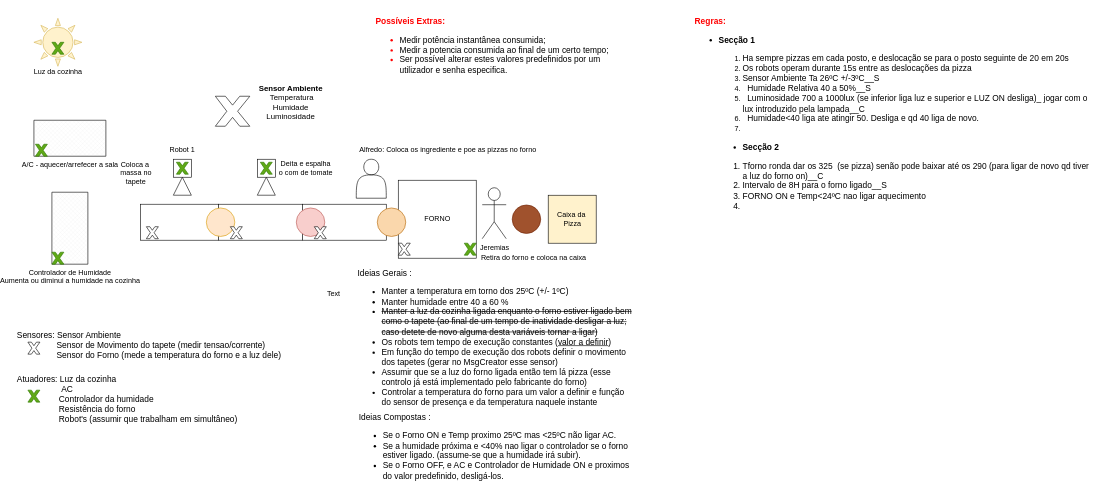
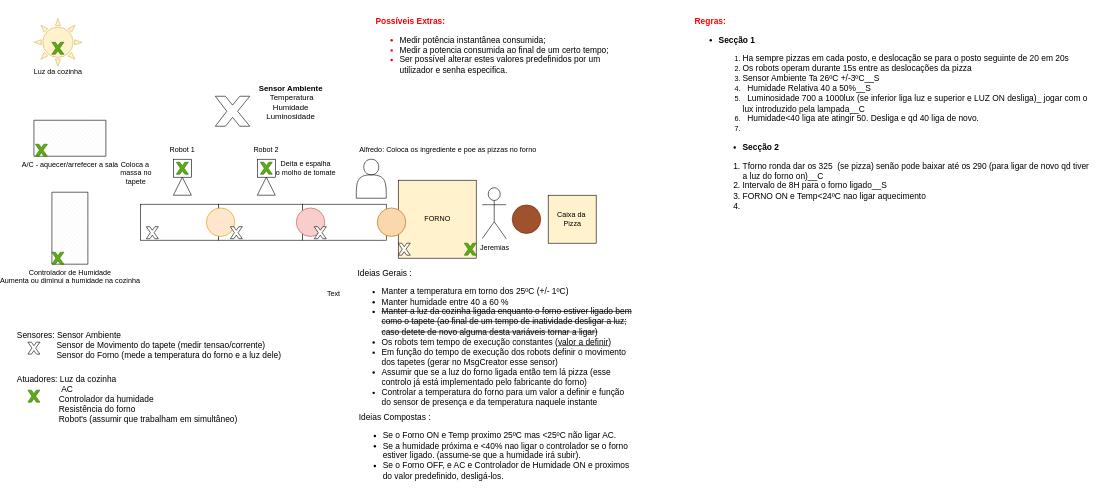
node "Robot 2": added
node "Deita e espalha o com de tomate": label "Deita e espalha o com de tomate" -> "Deita e espalha o molho de tomate"
node "FORNO": fillcolor #ffffff -> #fff2cc
node "Retira do forno e coloca na caixa": removed
